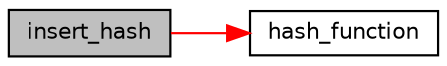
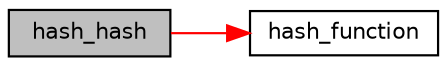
node "insert_hash": label "insert_hash" -> "hash_hash"
